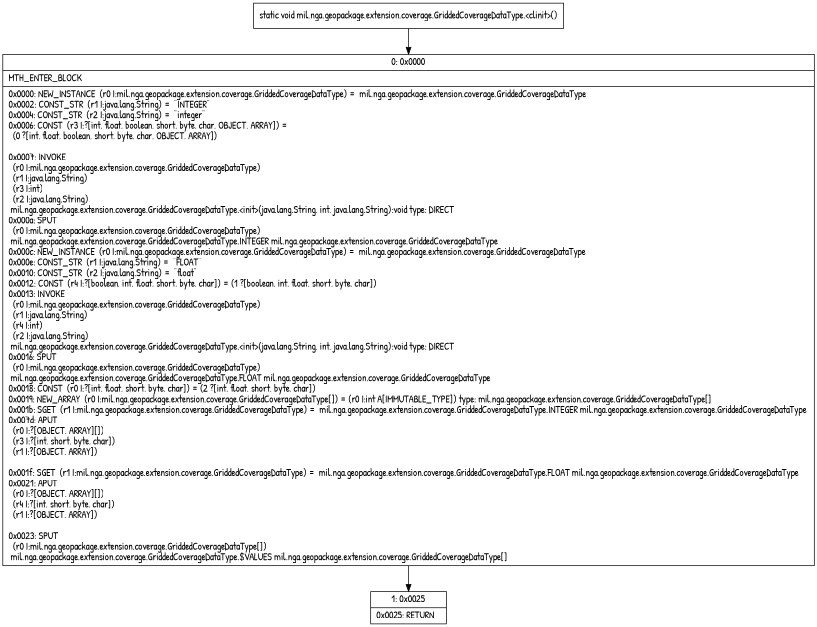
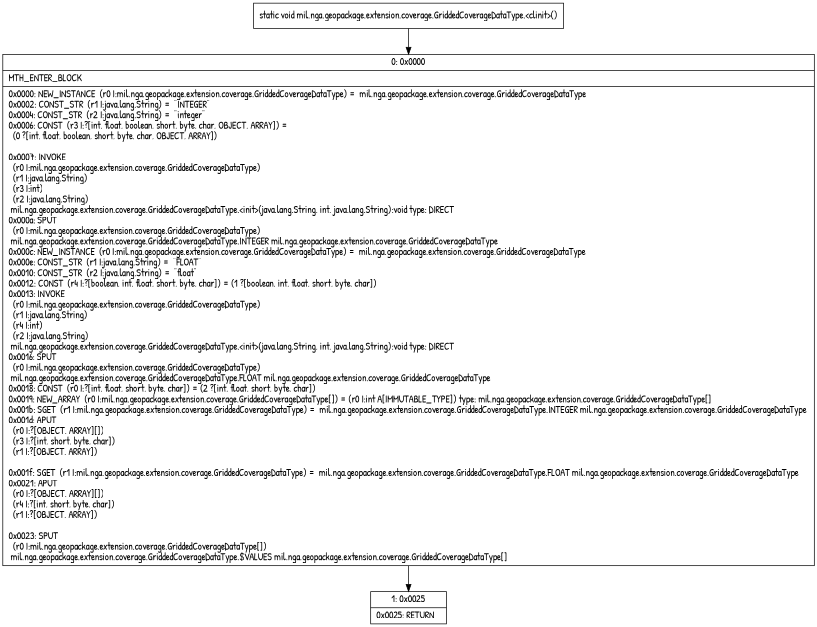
node "0: 0x0000": text "0x007d: APUT" -> "0x001d: APUT"
